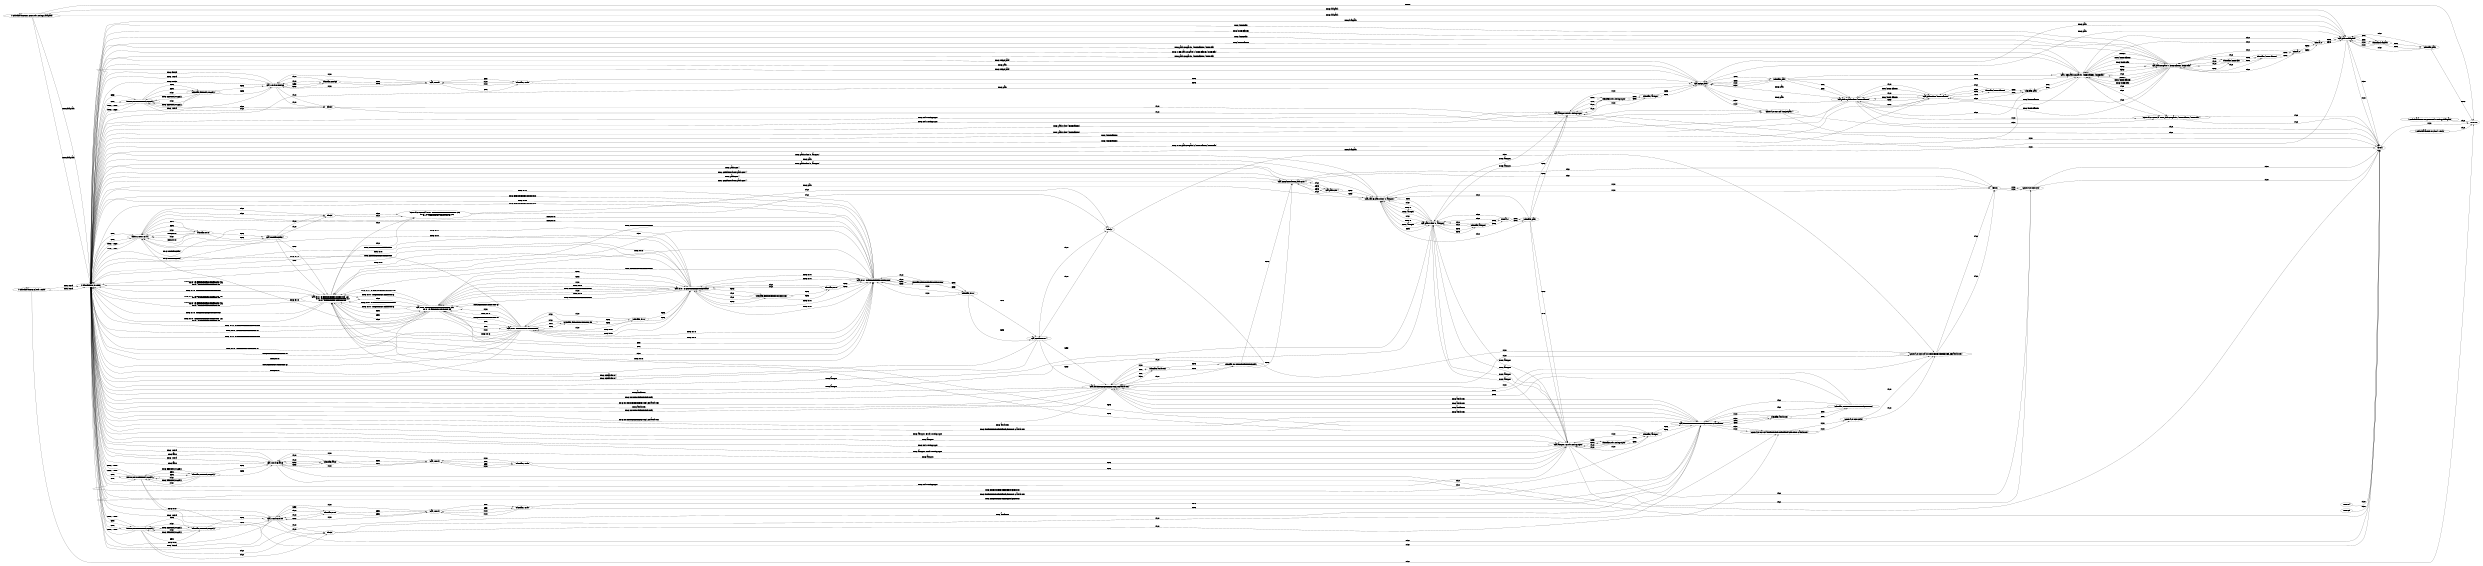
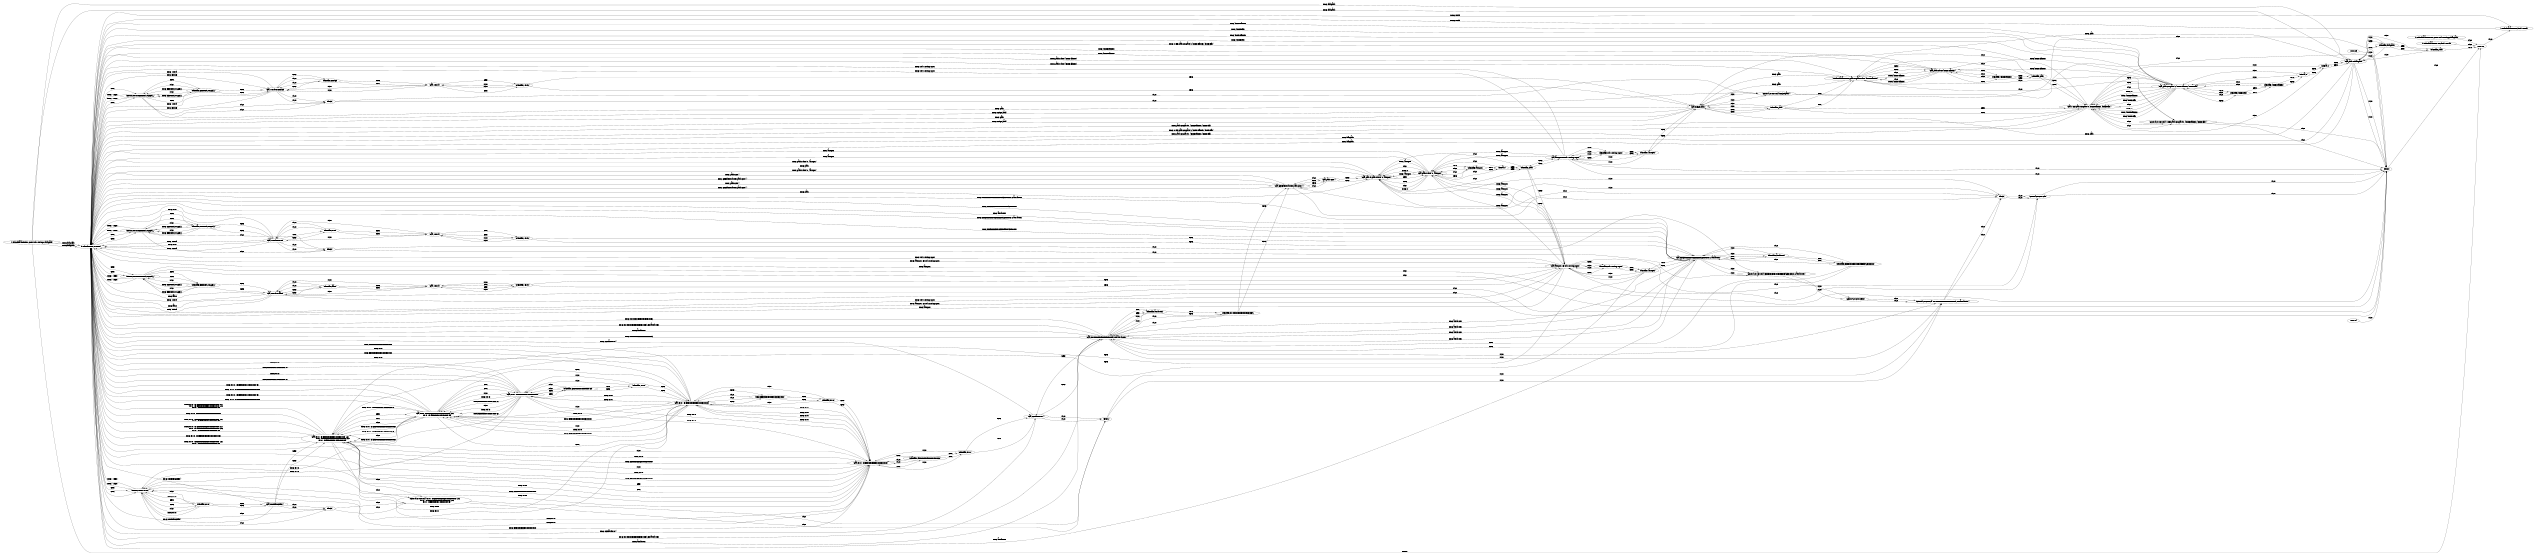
node "(Call,path = path.substr(kNTPrefixLen))": label "(Call,path = path.substr(kNTPrefixLen))" -> "(MethodParameterIn,path = path.substr(kNTPrefixLen))"
node "(Identifier,ERROR_PATH_NOT_FOUND)": label "(Identifier,ERROR_PATH_NOT_FOUND)" -> "(IsPipe,ERROR_PATH_NOT_FOUND)"
edge "(MethodParameterIn,bool* result)" -> "1000100": reversed
